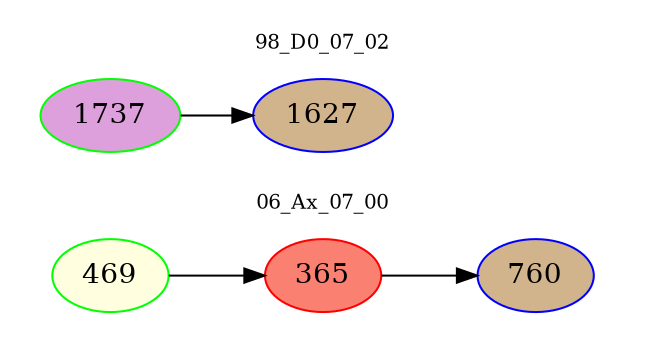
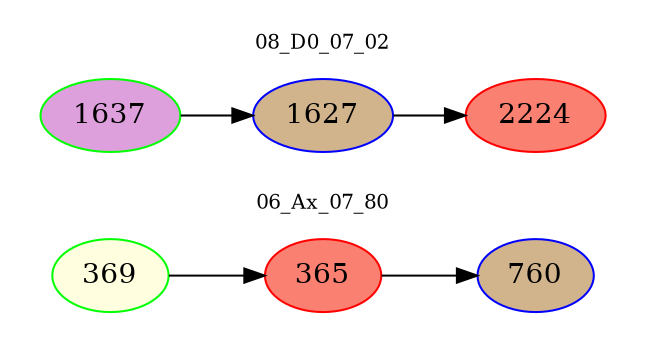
cluster "98_D0_07_02": label "98_D0_07_02" -> "08_D0_07_02"
node "1737": label "1737" -> "1637"
node "2224": added
cluster "06_Ax_07_00": label "06_Ax_07_00" -> "06_Ax_07_80"
node "469": label "469" -> "369"
